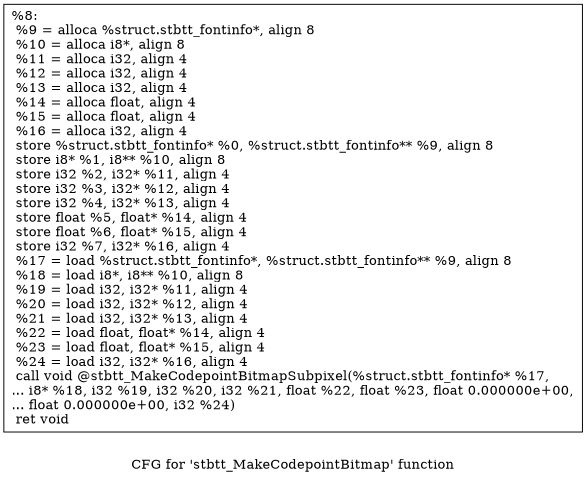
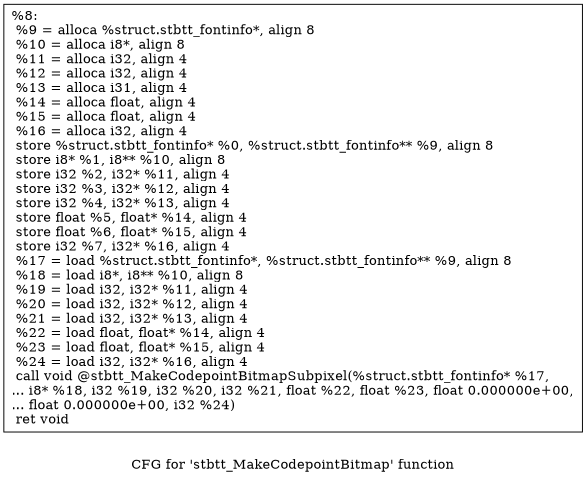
node "%8:": text "%13 = alloca i32, align 4" -> "%13 = alloca i31, align 4"
